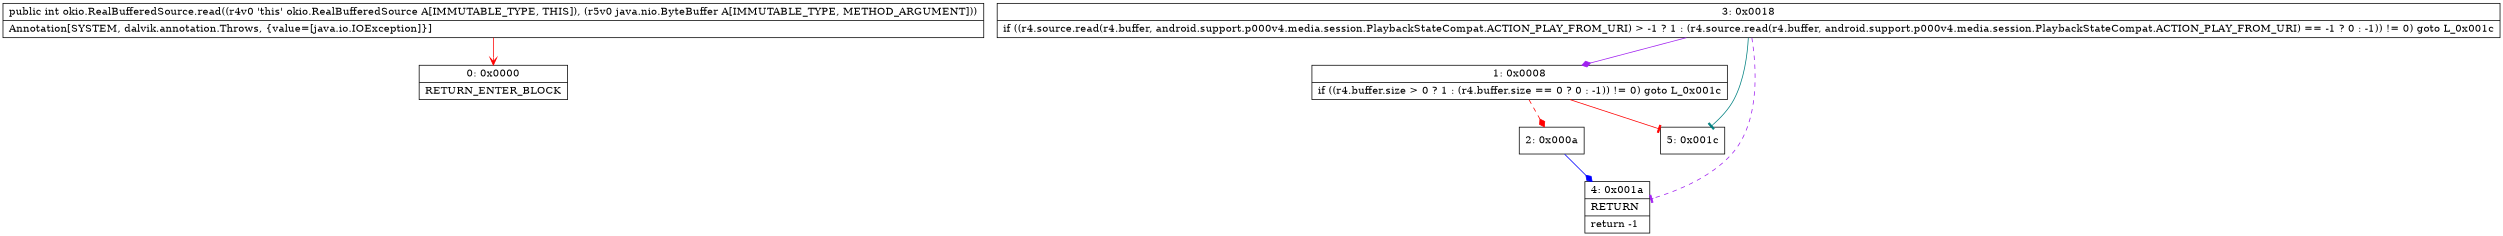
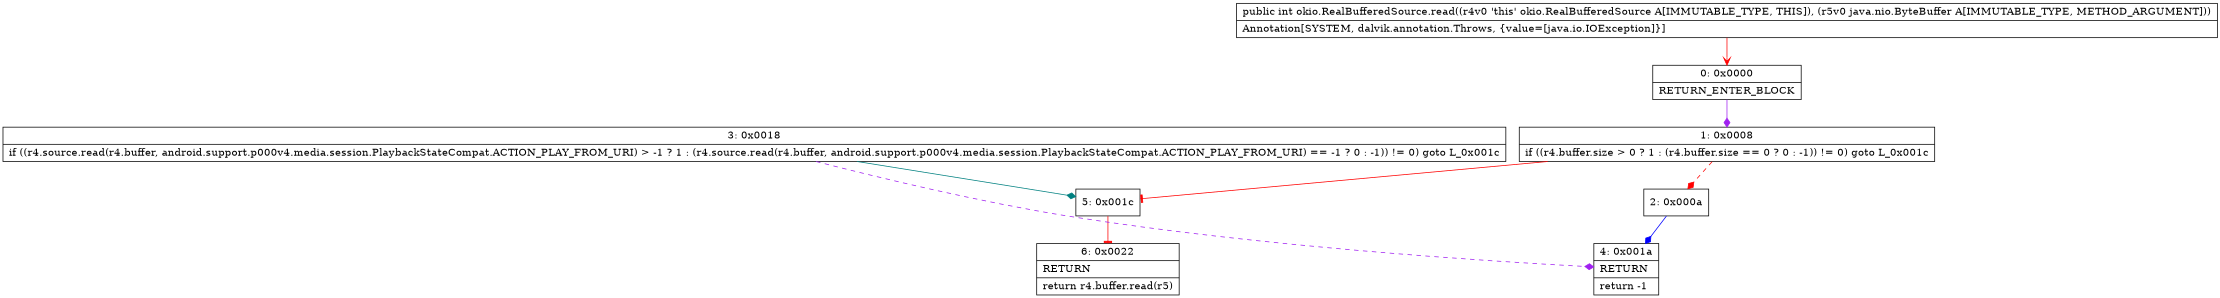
edge "3: 0x0018" -> "1: 0x0008": now "0: 0x0000" -> "1: 0x0008"
edge "3: 0x0018" -> "5: 0x001c": arrowhead tee -> diamond
edge "3: 0x0018" -> "4: 0x001a": arrowhead tee -> diamond
node "6: 0x0022": added
